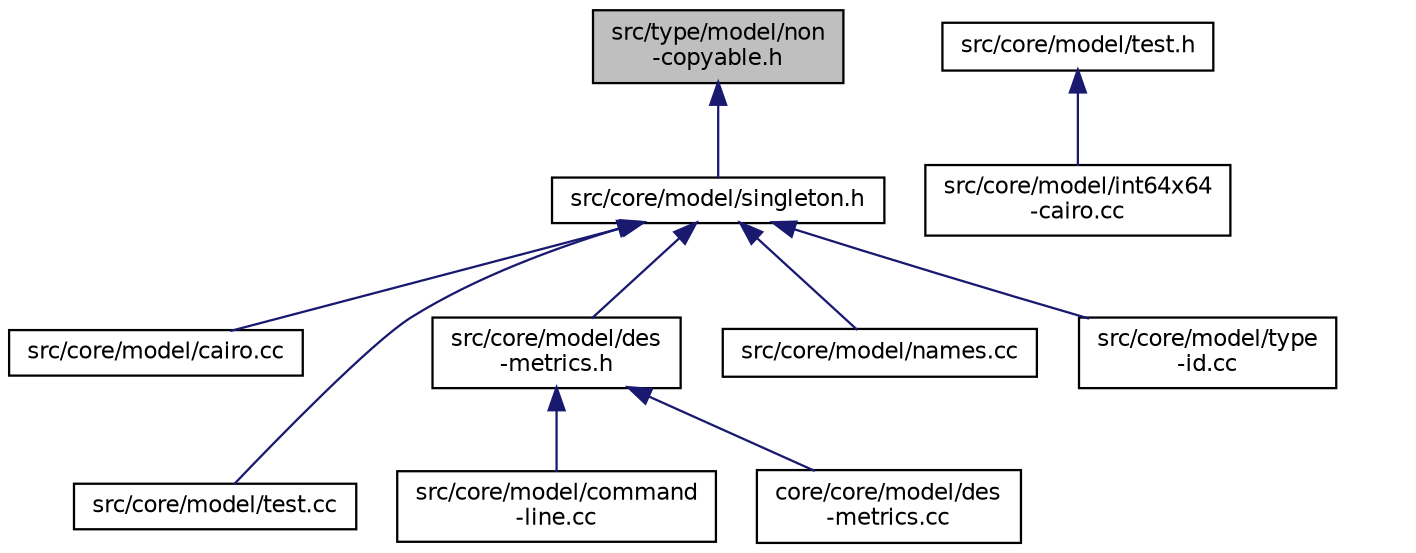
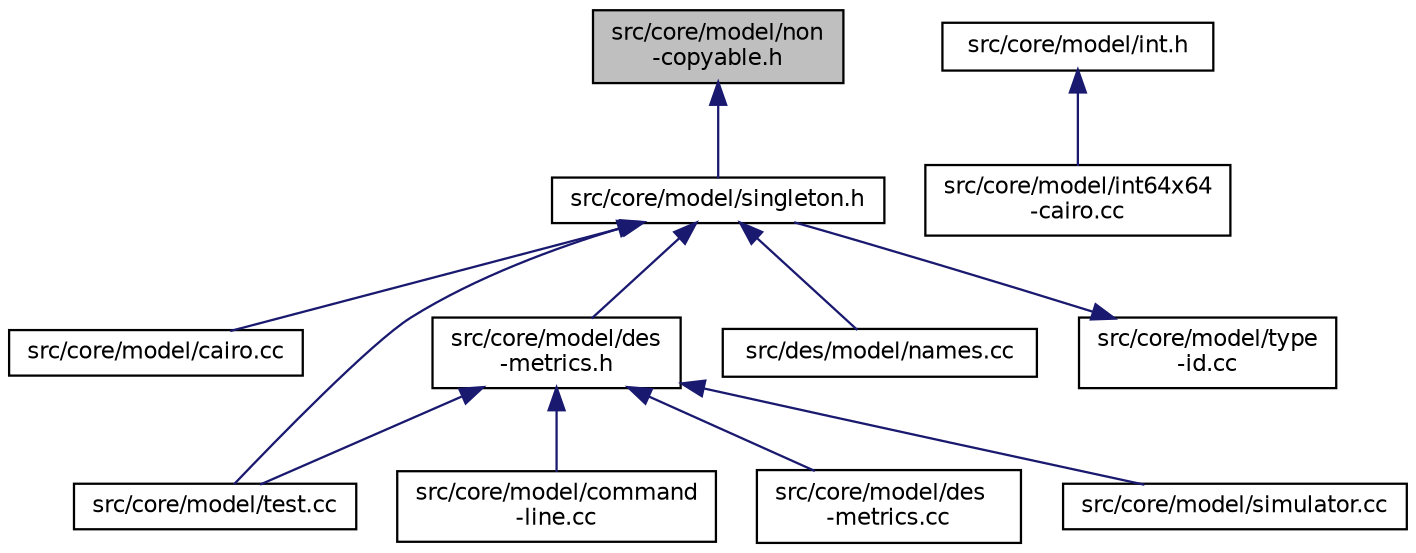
node "src/type/model/non -copyable.h": label "src/type/model/non -copyable.h" -> "src/core/model/non -copyable.h"
node "src/core/model/test.h": label "src/core/model/test.h" -> "src/core/model/int.h"
edge "src/core/model/type -id.cc" -> "src/core/model/singleton.h": reversed
node "src/core/model/names.cc": label "src/core/model/names.cc" -> "src/des/model/names.cc"
edge "src/core/model/test.cc" -> "src/core/model/des -metrics.h": added
node "core/core/model/des -metrics.cc": label "core/core/model/des -metrics.cc" -> "src/core/model/des -metrics.cc"
node "src/core/model/simulator.cc": added
